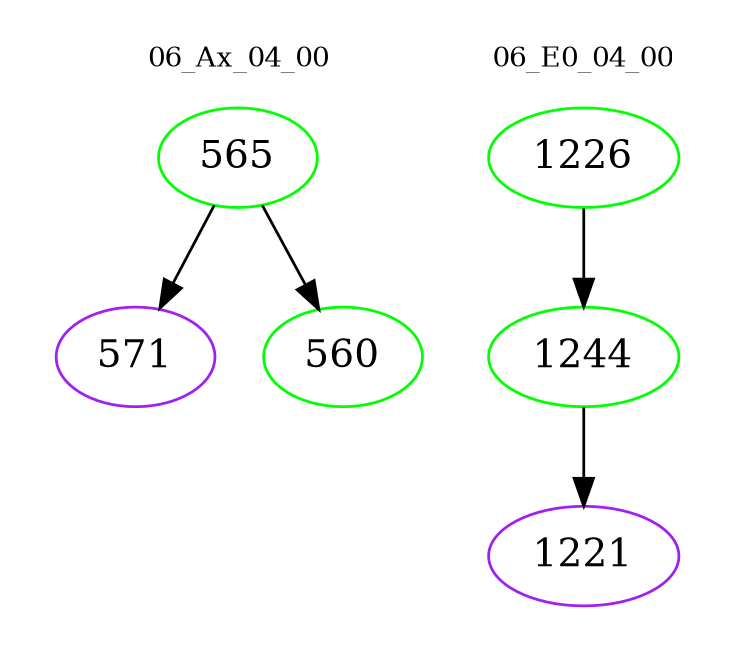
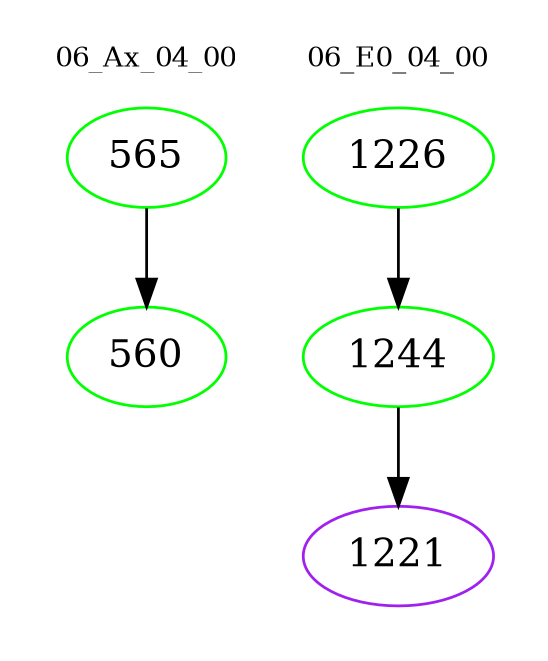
node "571": removed
